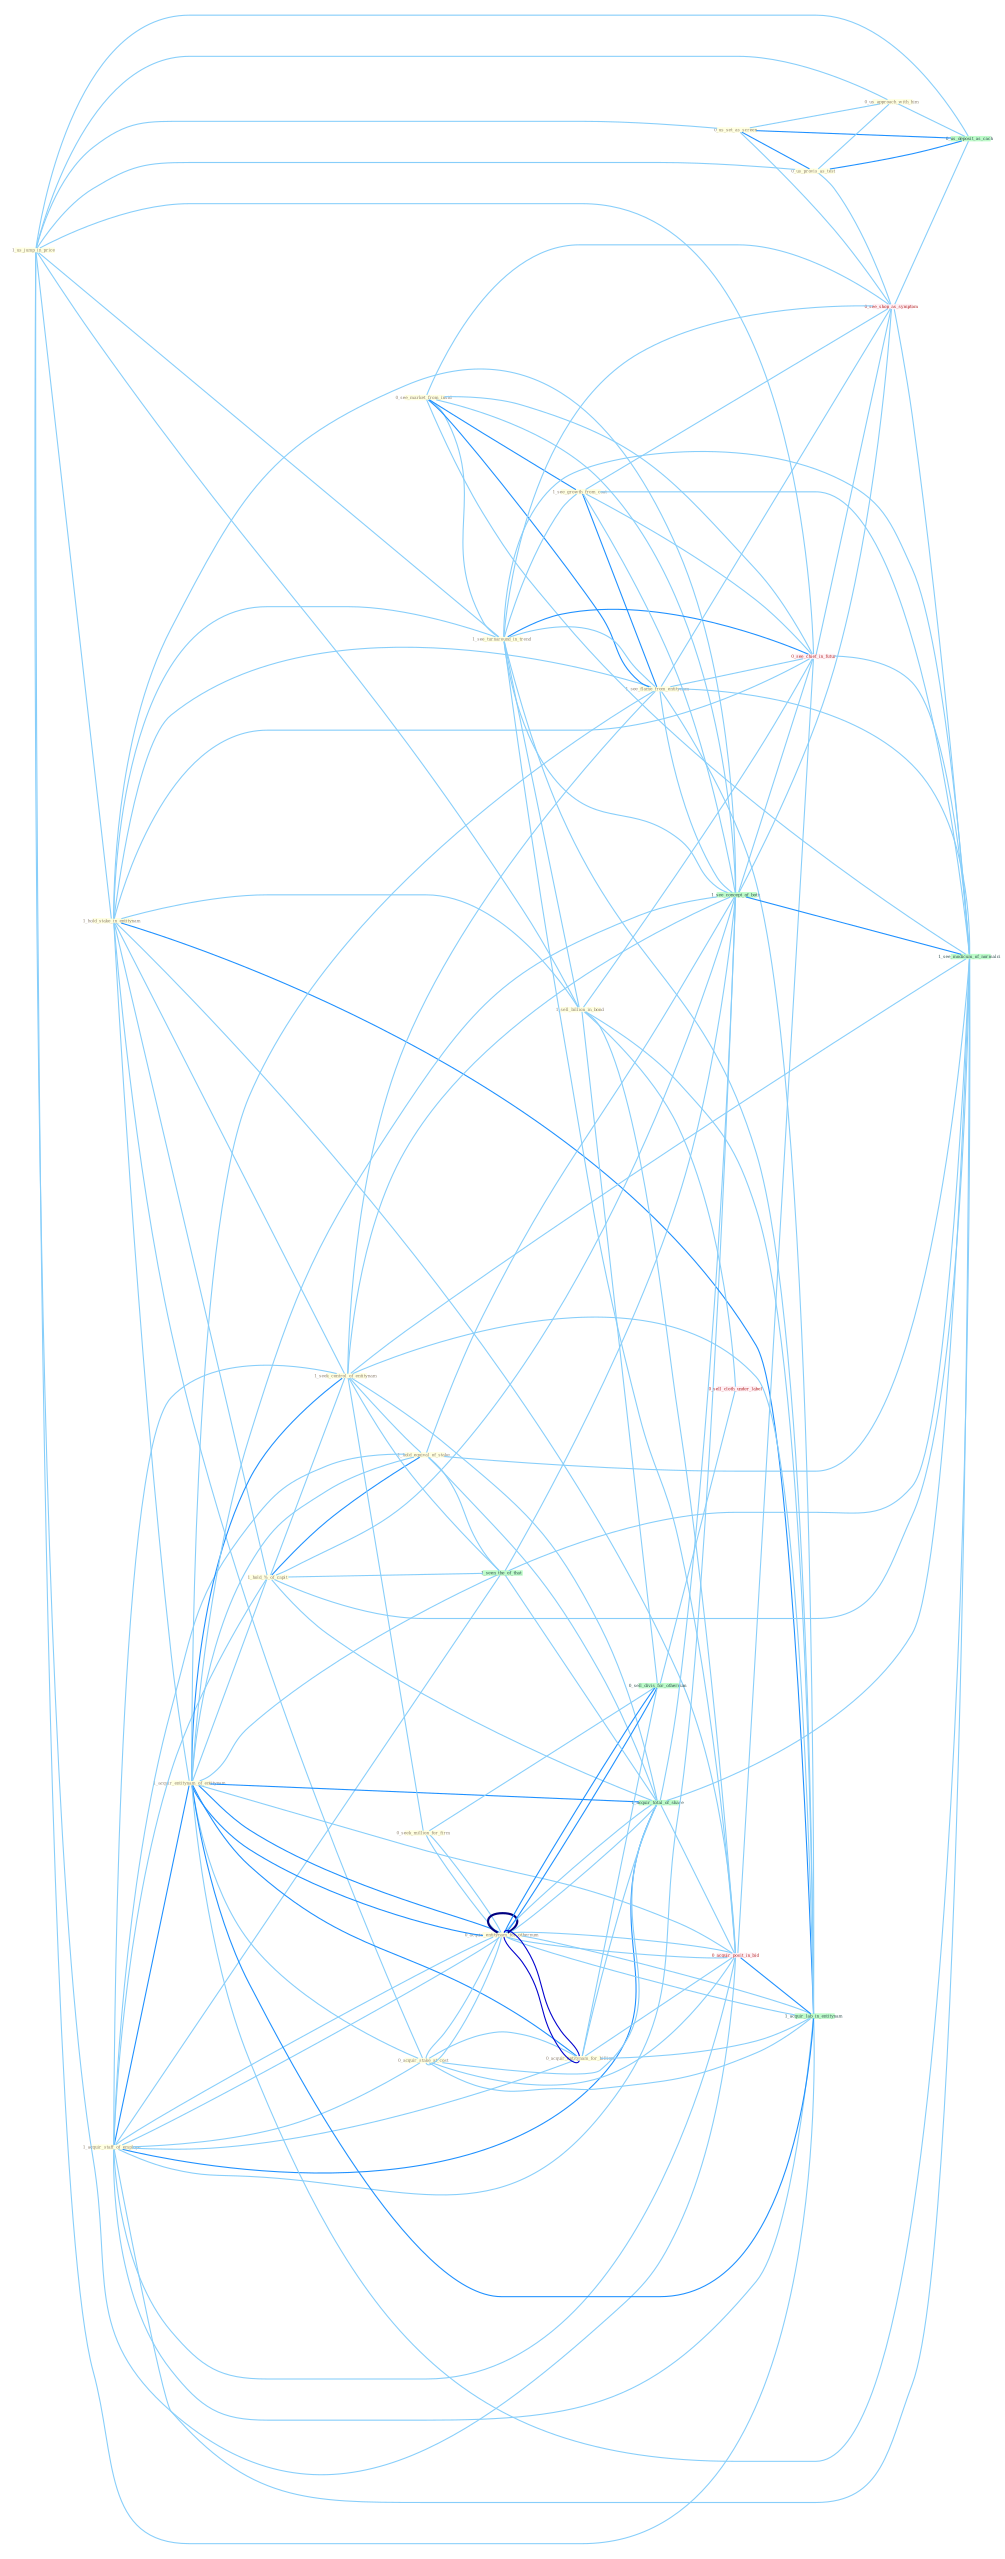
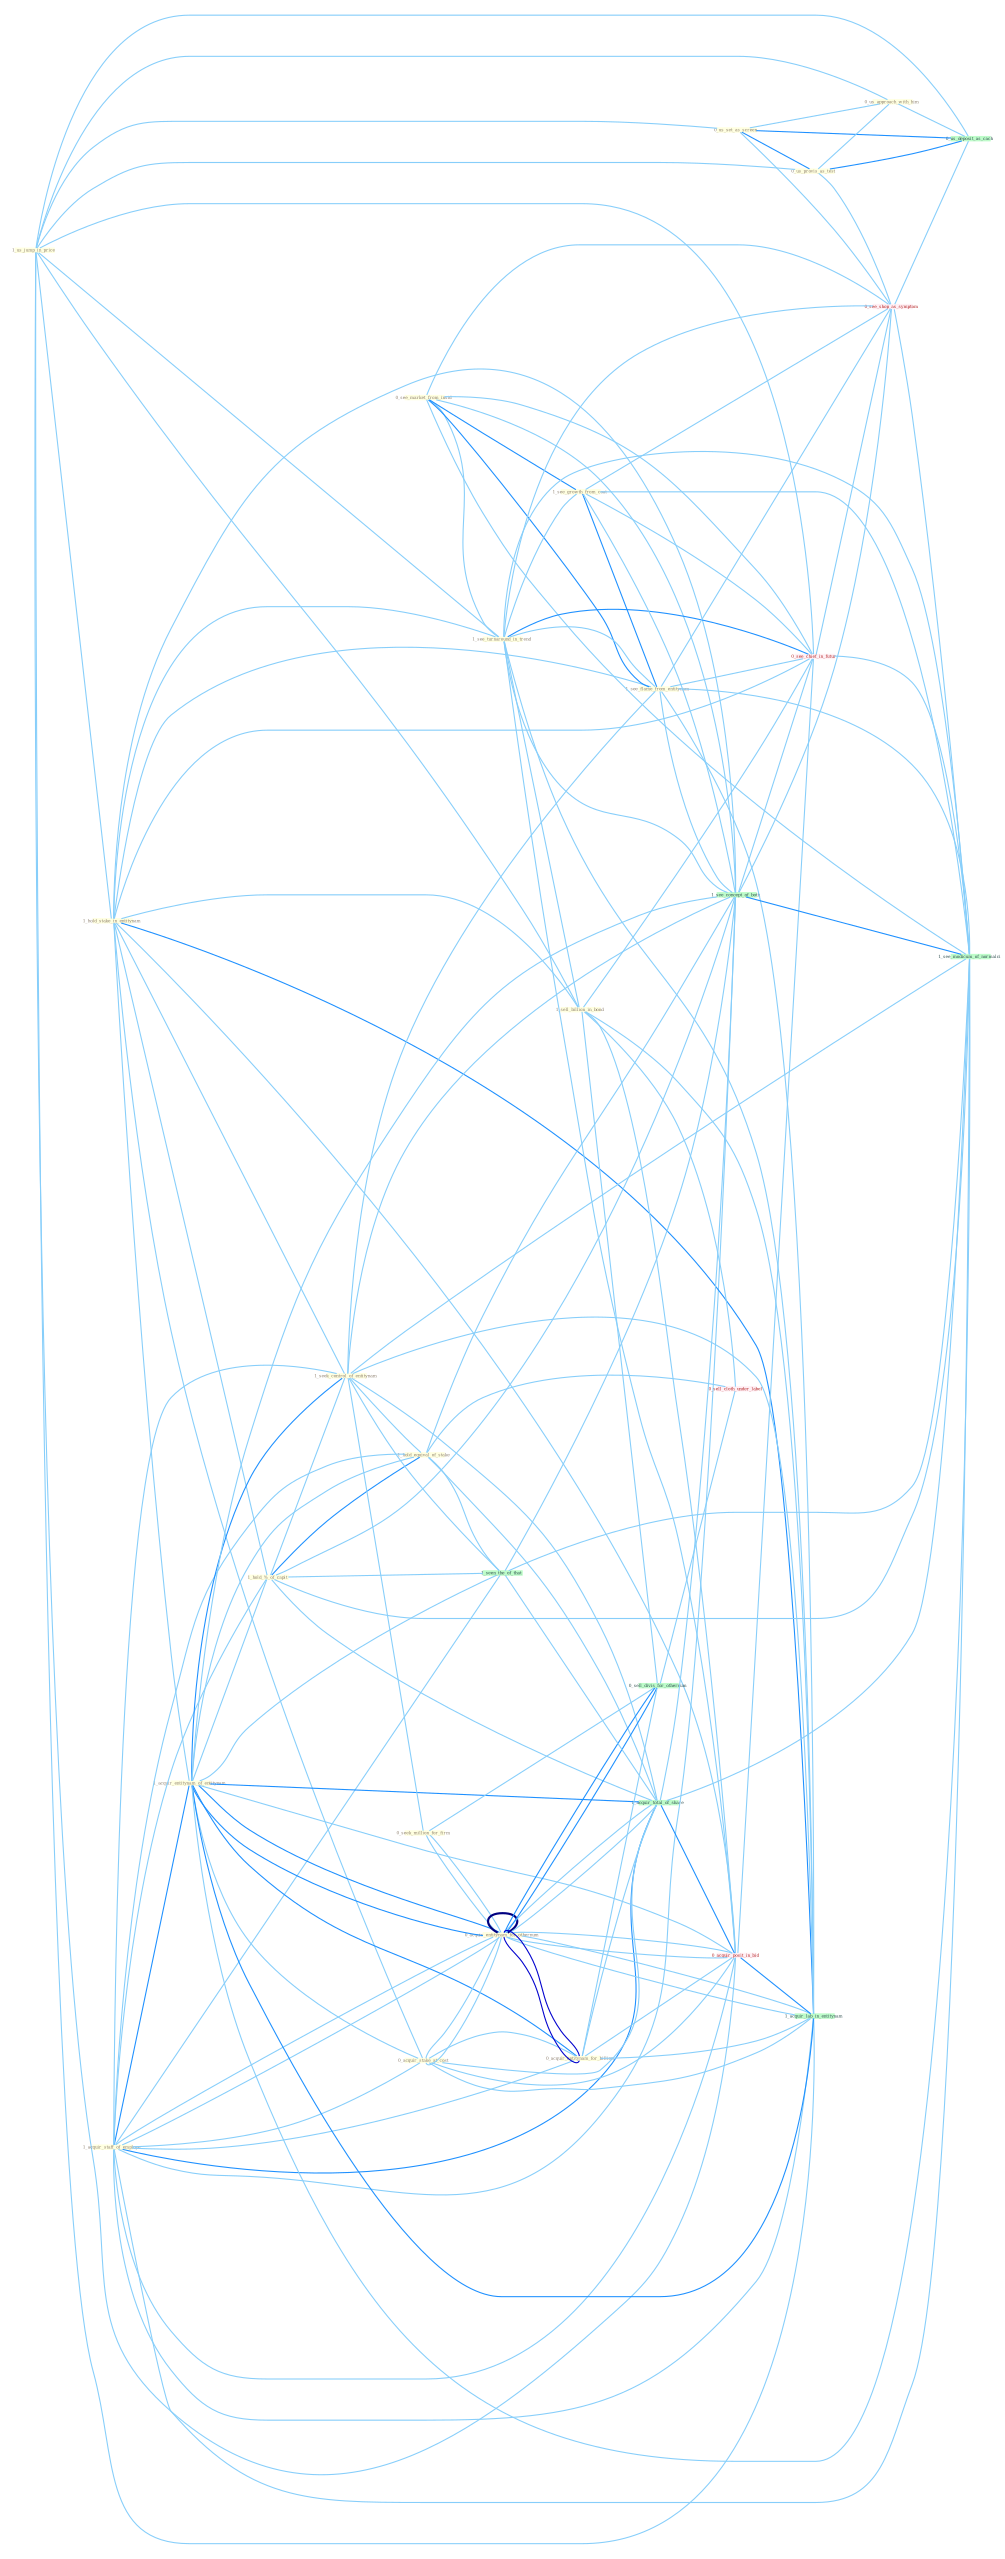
edge "1_see_flame_from_entitynam" -- "1_acquir_entitynam_of_entitynam": removed
edge "1_see_modicum_of_normalci" -- "1_hold_equival_of_stake": now "0_sell_cloth_under_label" -- "1_hold_equival_of_stake"
edge "1_acquir_total_of_share" -- "0_acquir_posit_in_bid": color #87cefa -> #1e90ff
